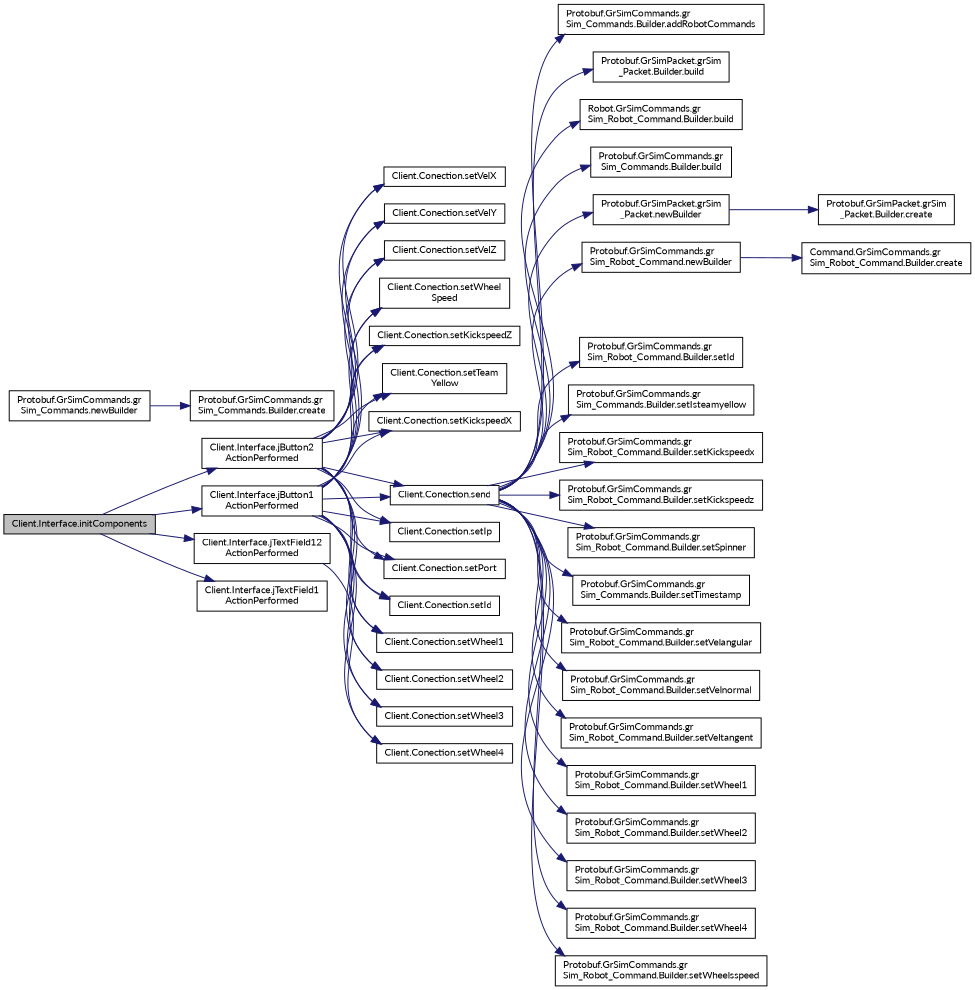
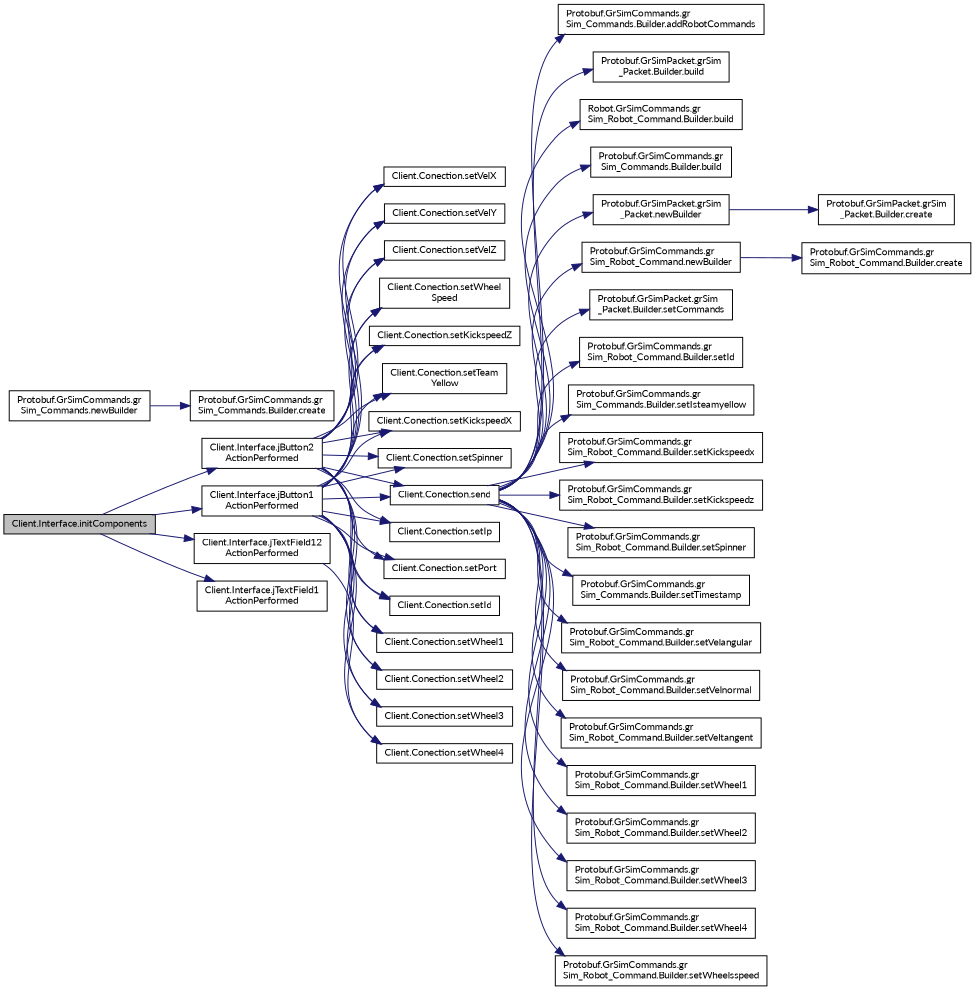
node "Command.GrSimCommands.gr Sim_Robot_Command.Builder.create": label "Command.GrSimCommands.gr Sim_Robot_Command.Builder.create" -> "Protobuf.GrSimCommands.gr Sim_Robot_Command.Builder.create"
node "Protobuf.GrSimPacket.grSim _Packet.Builder.setCommands": added
node "Client.Conection.setSpinner": added
